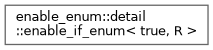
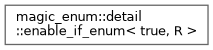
node "enable_enum::detail ::enable_if_enum< true, R >": label "enable_enum::detail ::enable_if_enum< true, R >" -> "magic_enum::detail ::enable_if_enum< true, R >"
